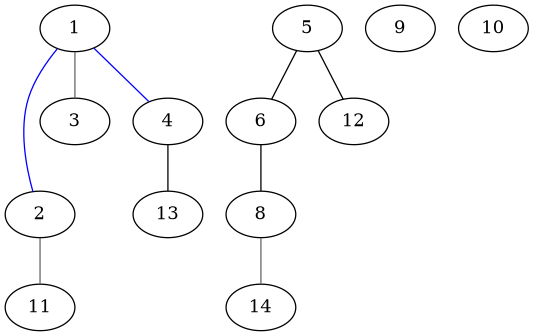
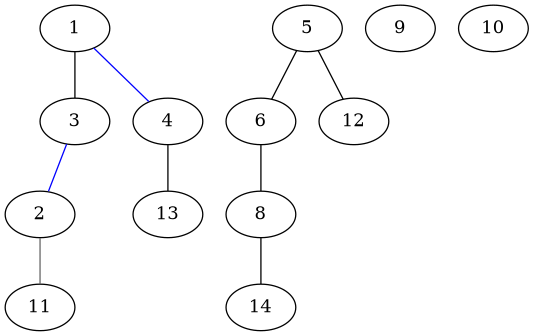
edge "1" -- "3": color gray40 -> black
edge "1" -- "2": now "3" -- "2"
edge "8" -- "14": color gray40 -> black
